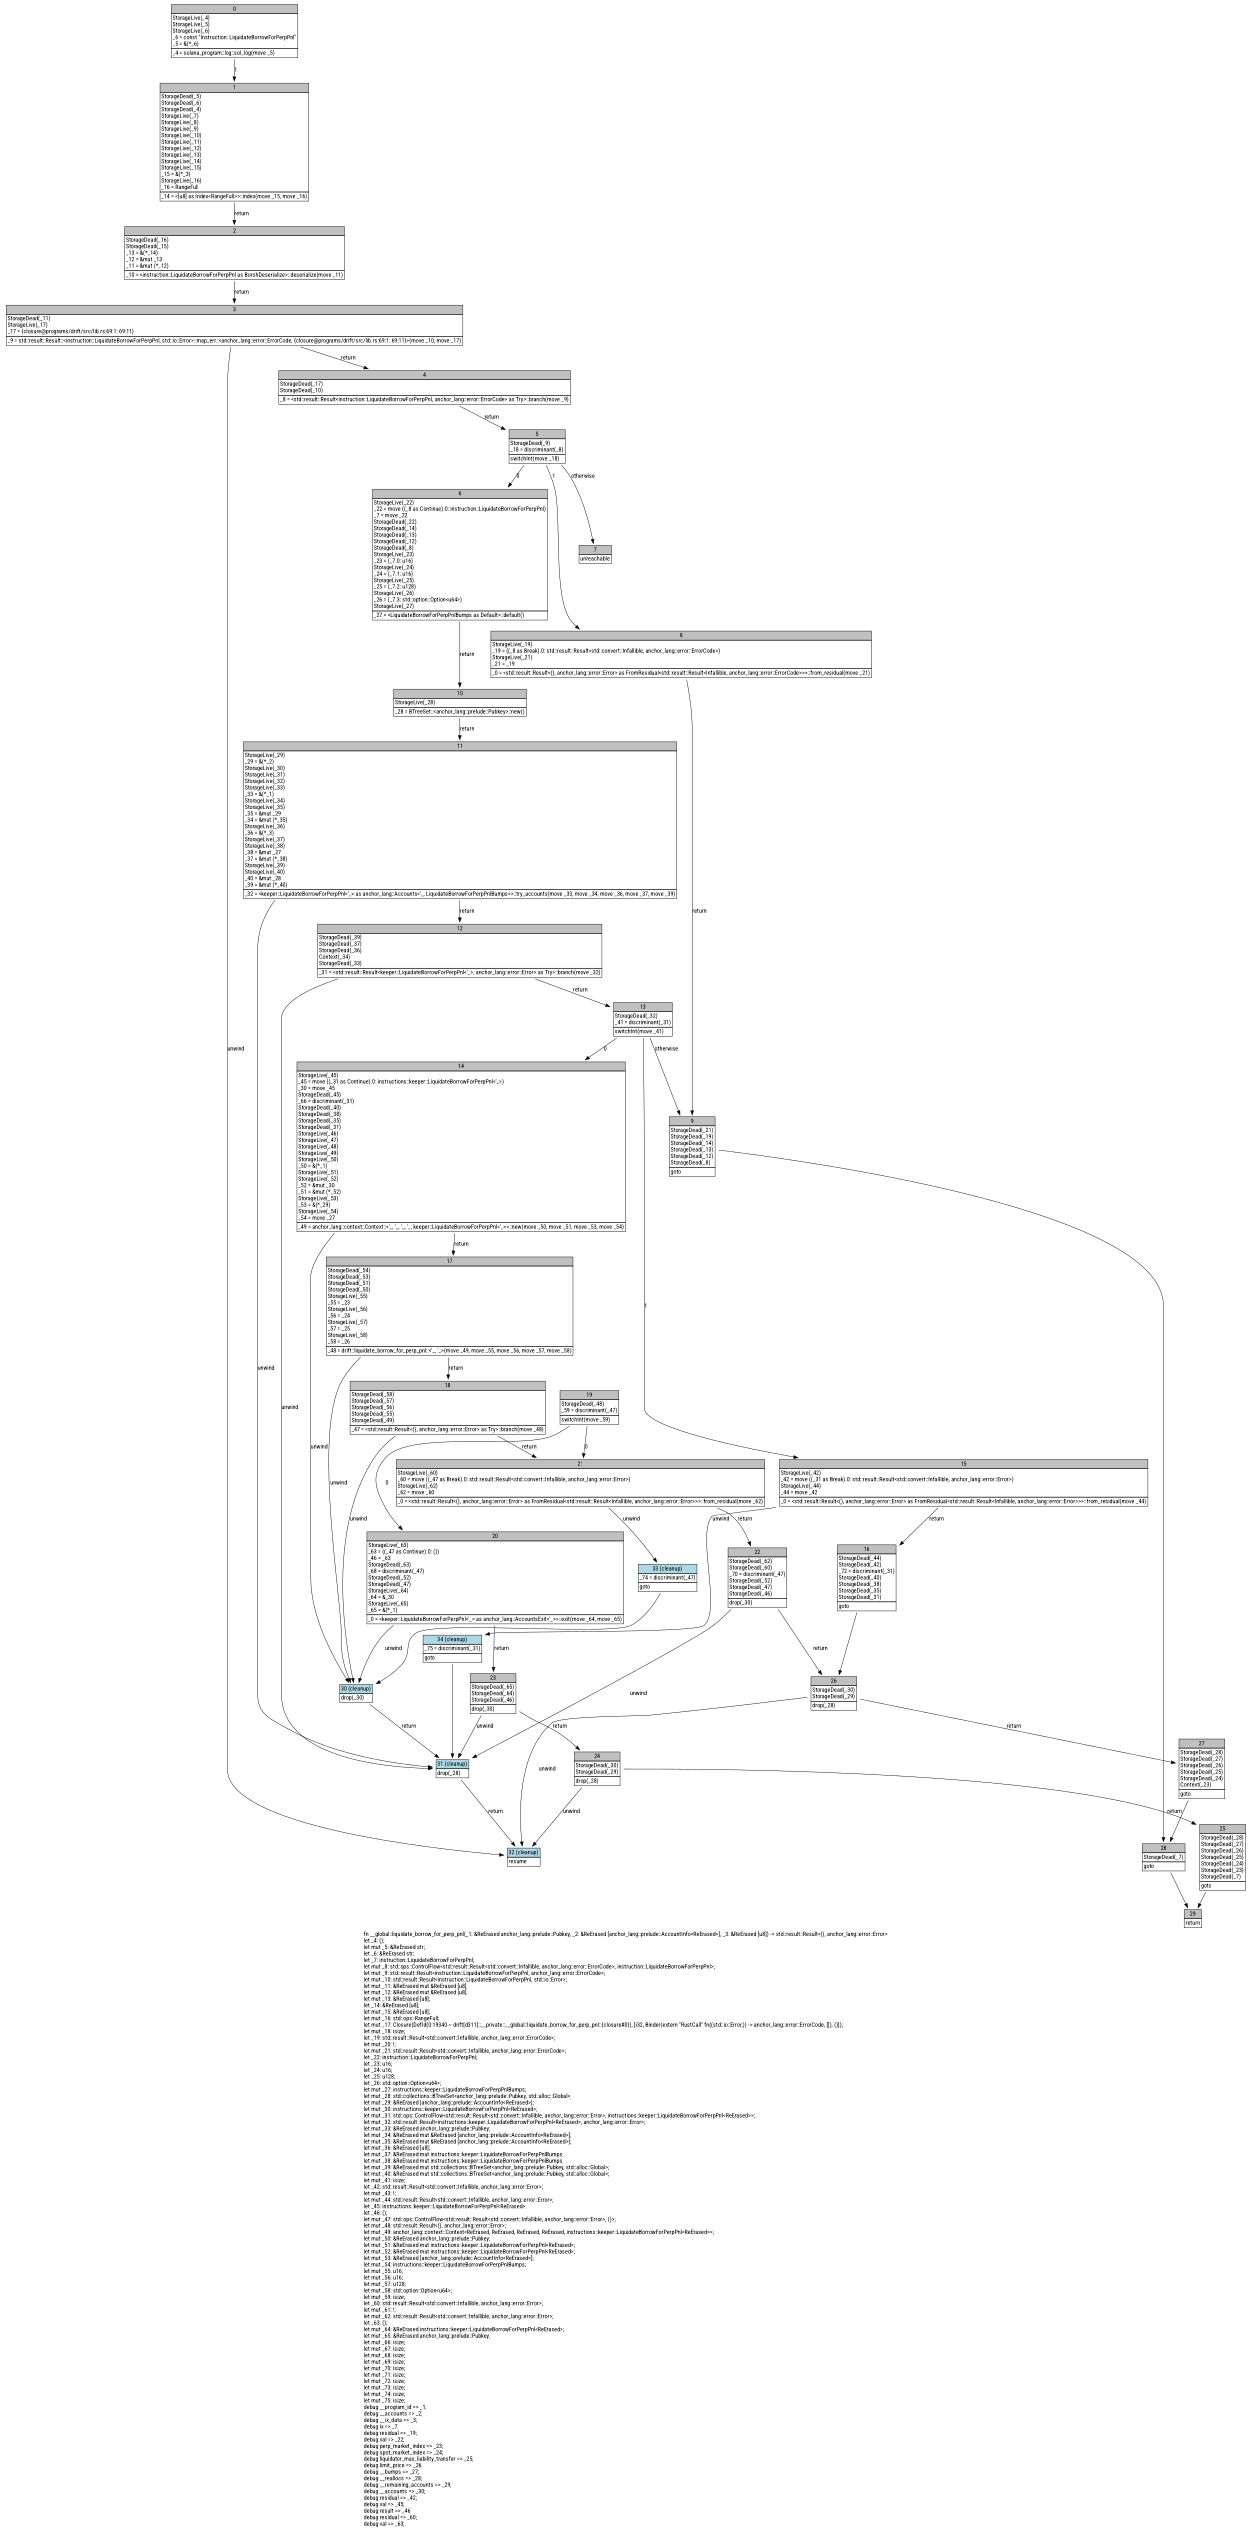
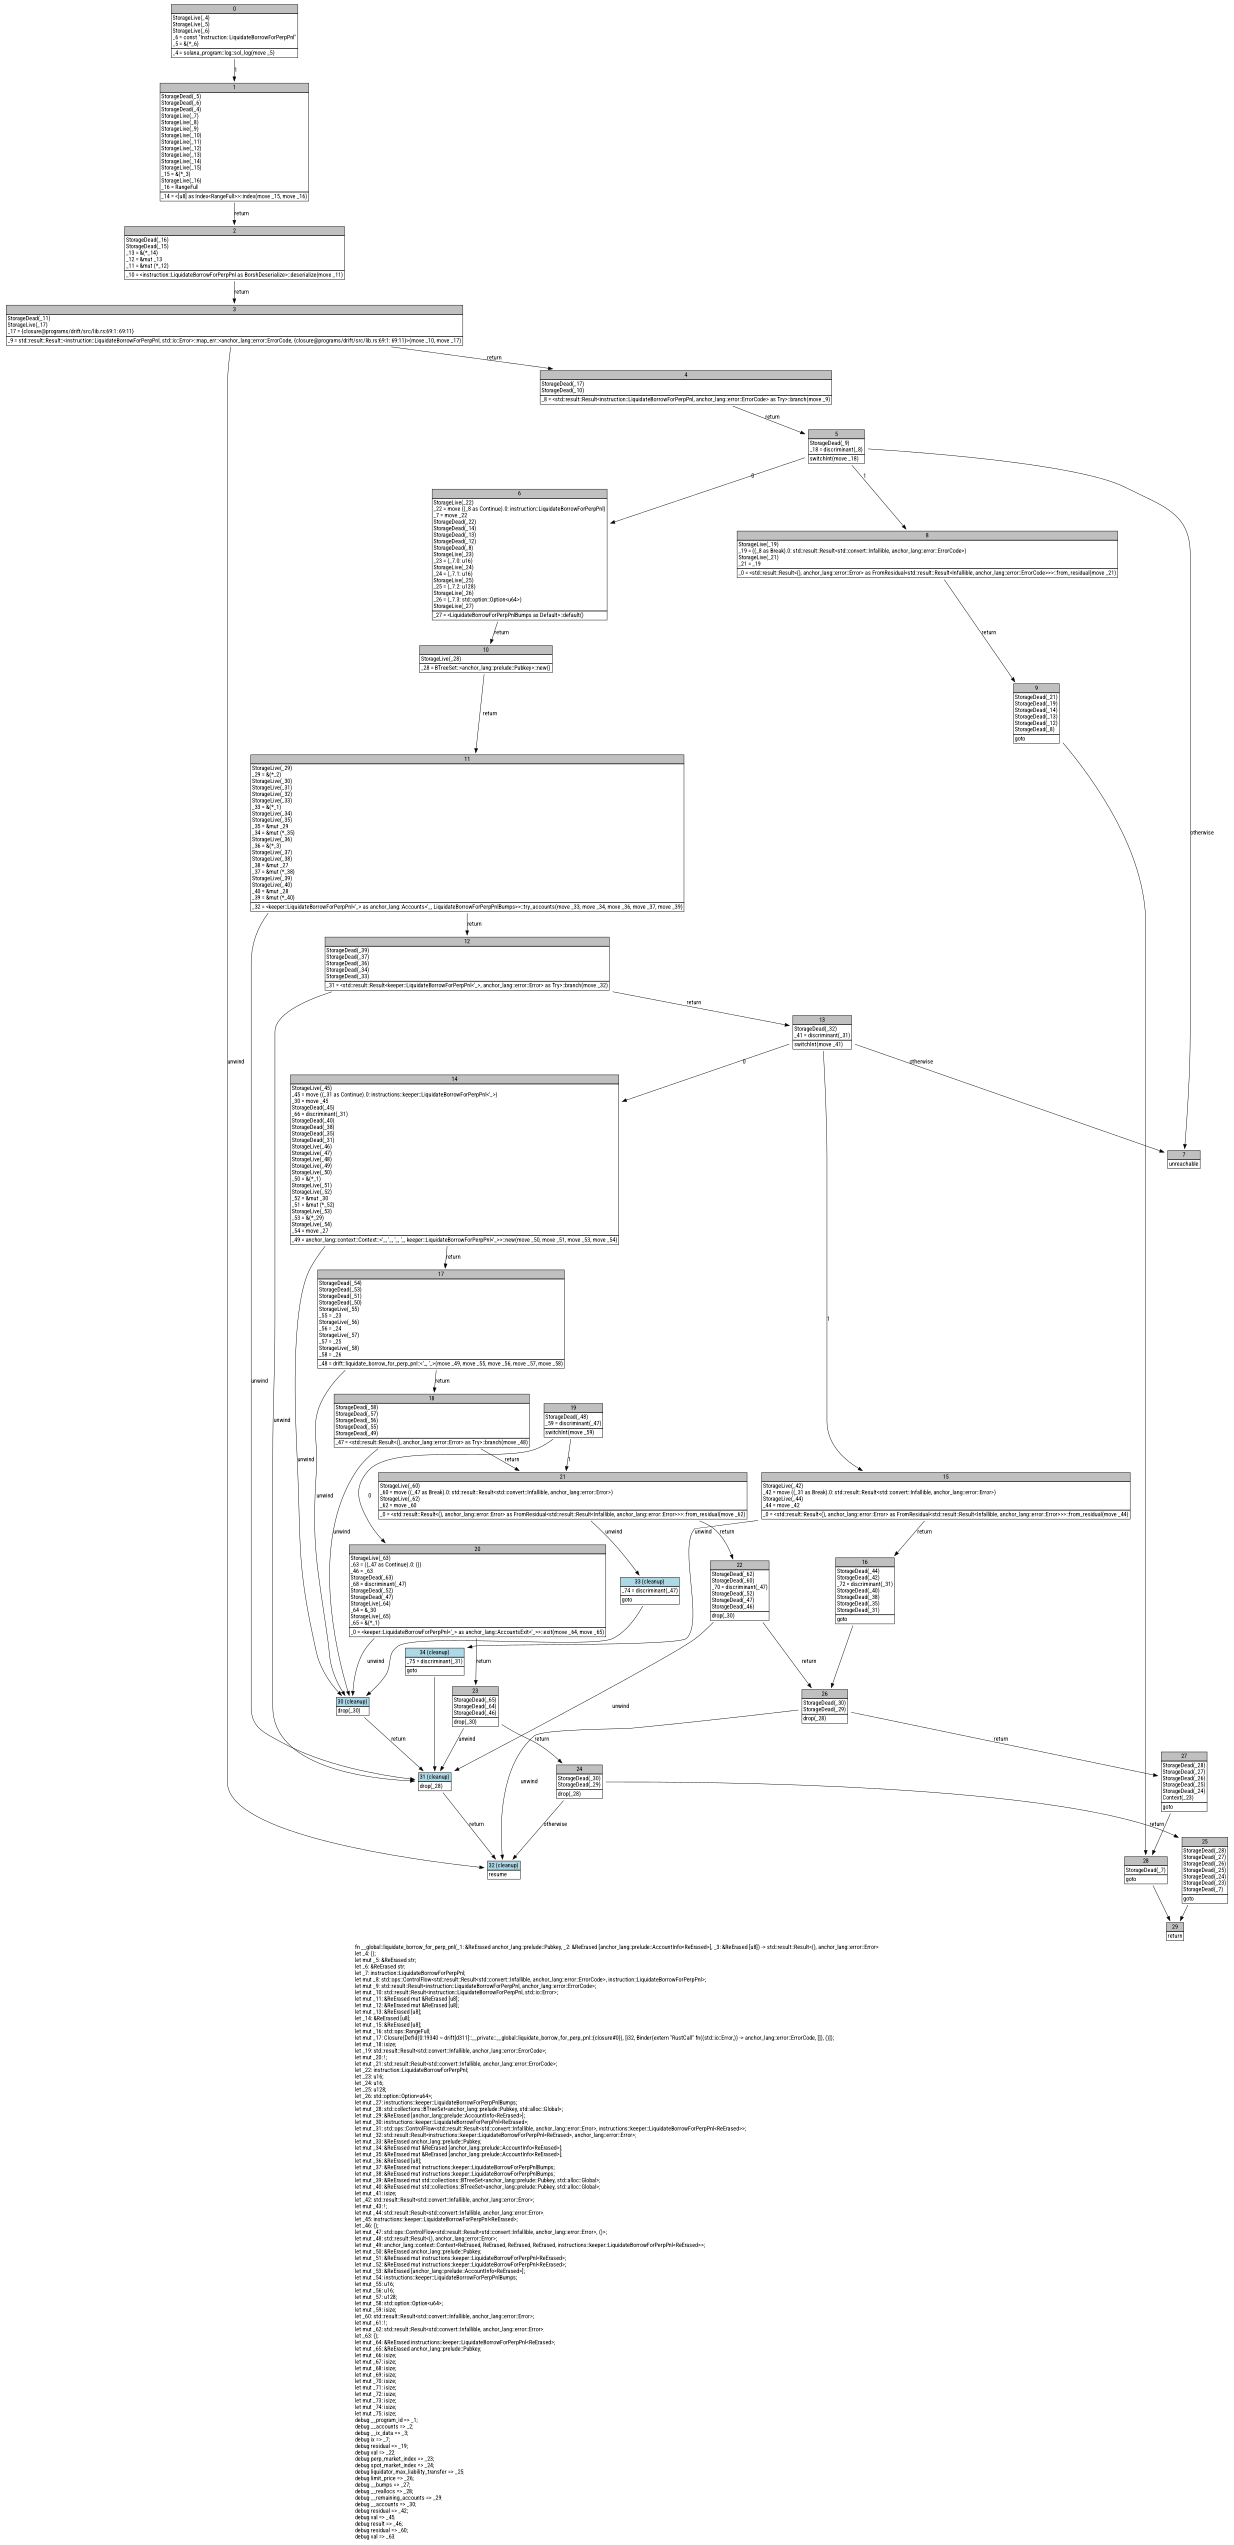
node "12": text "Context(_34)" -> "StorageDead(_34)"
edge "13" -> "9": now "13" -> "7"
edge "19" -> "21": label "0" -> "1"
edge "24" -> "32 (cleanup)": label "unwind" -> "otherwise"
